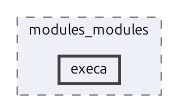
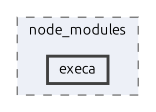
cluster "modules_modules": label "modules_modules" -> "node_modules"
